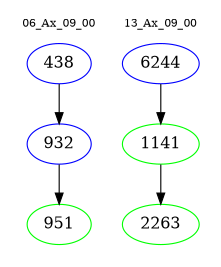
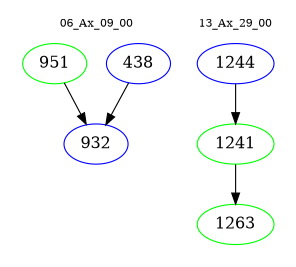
cluster "13_Ax_09_00": label "13_Ax_09_00" -> "13_Ax_29_00"
node "6244": label "6244" -> "1244"
node "1141": label "1141" -> "1241"
edge "932" -> "951": reversed
node "2263": label "2263" -> "1263"
